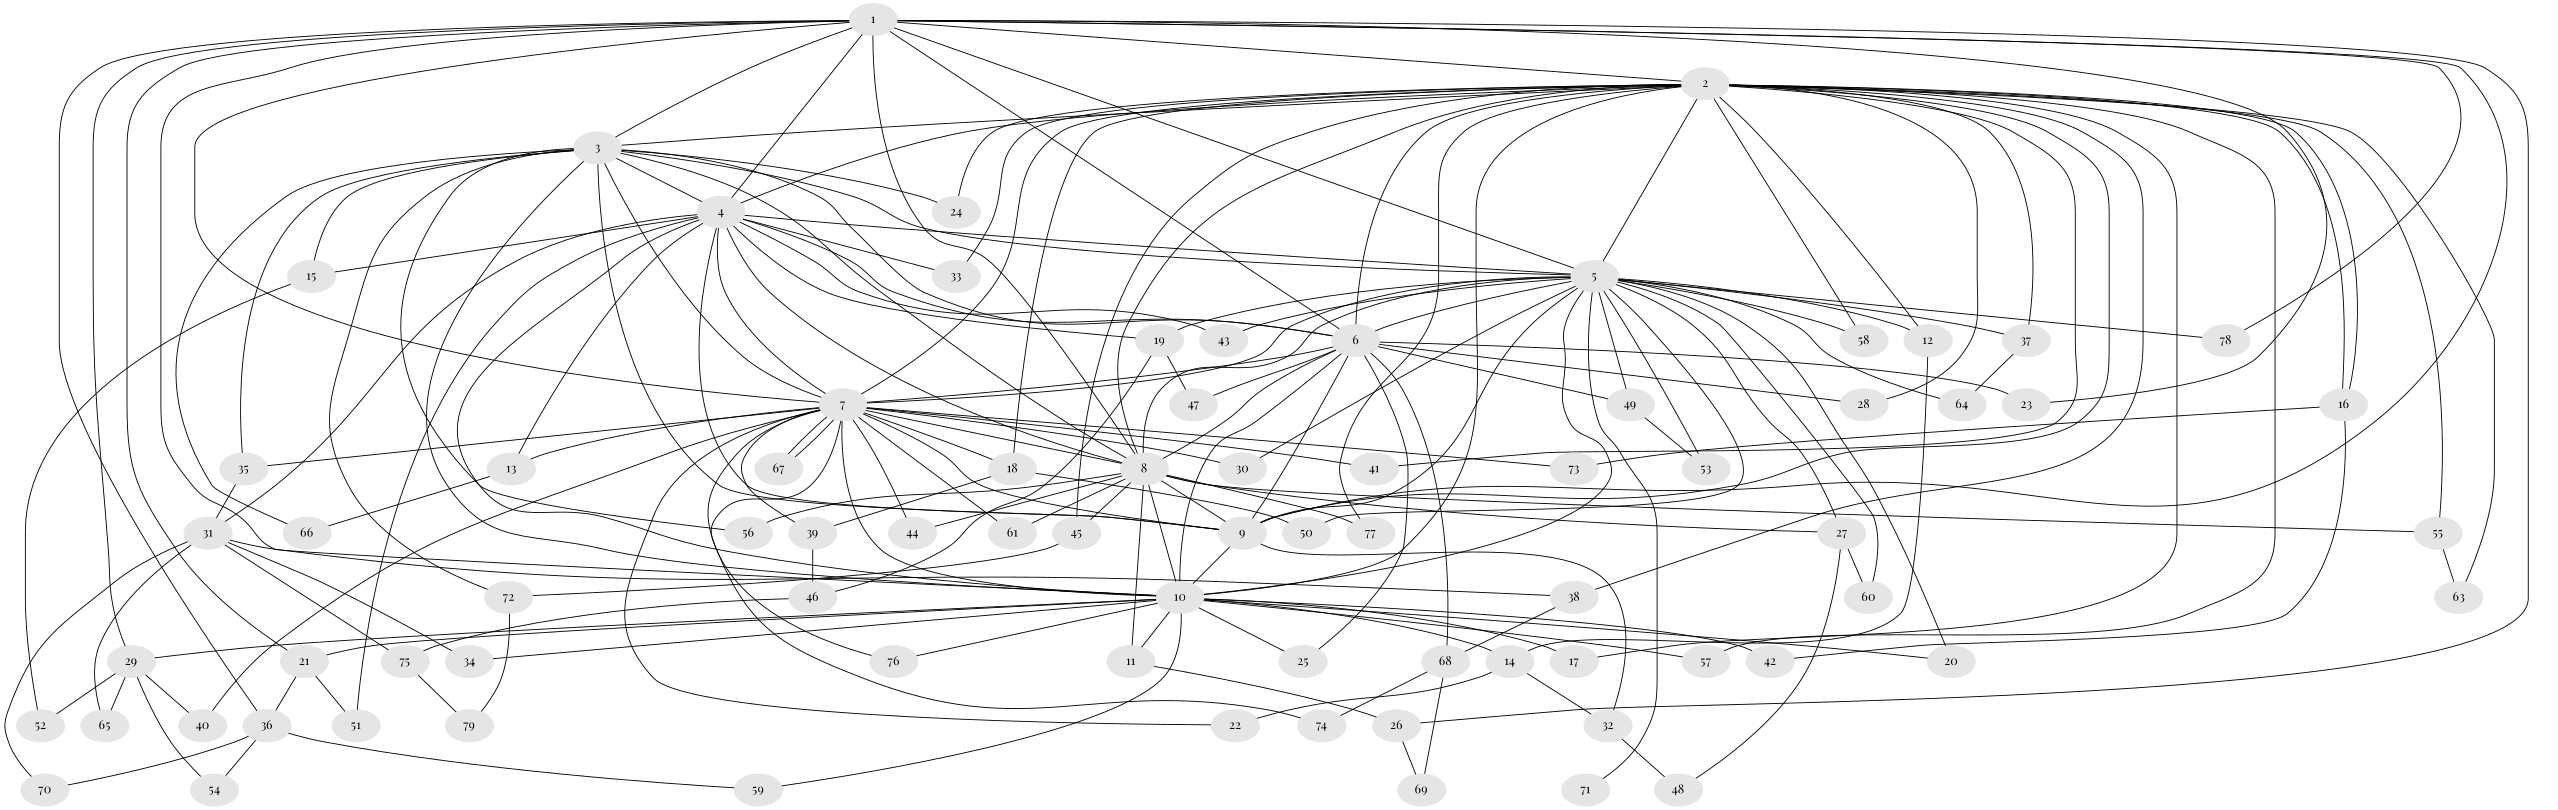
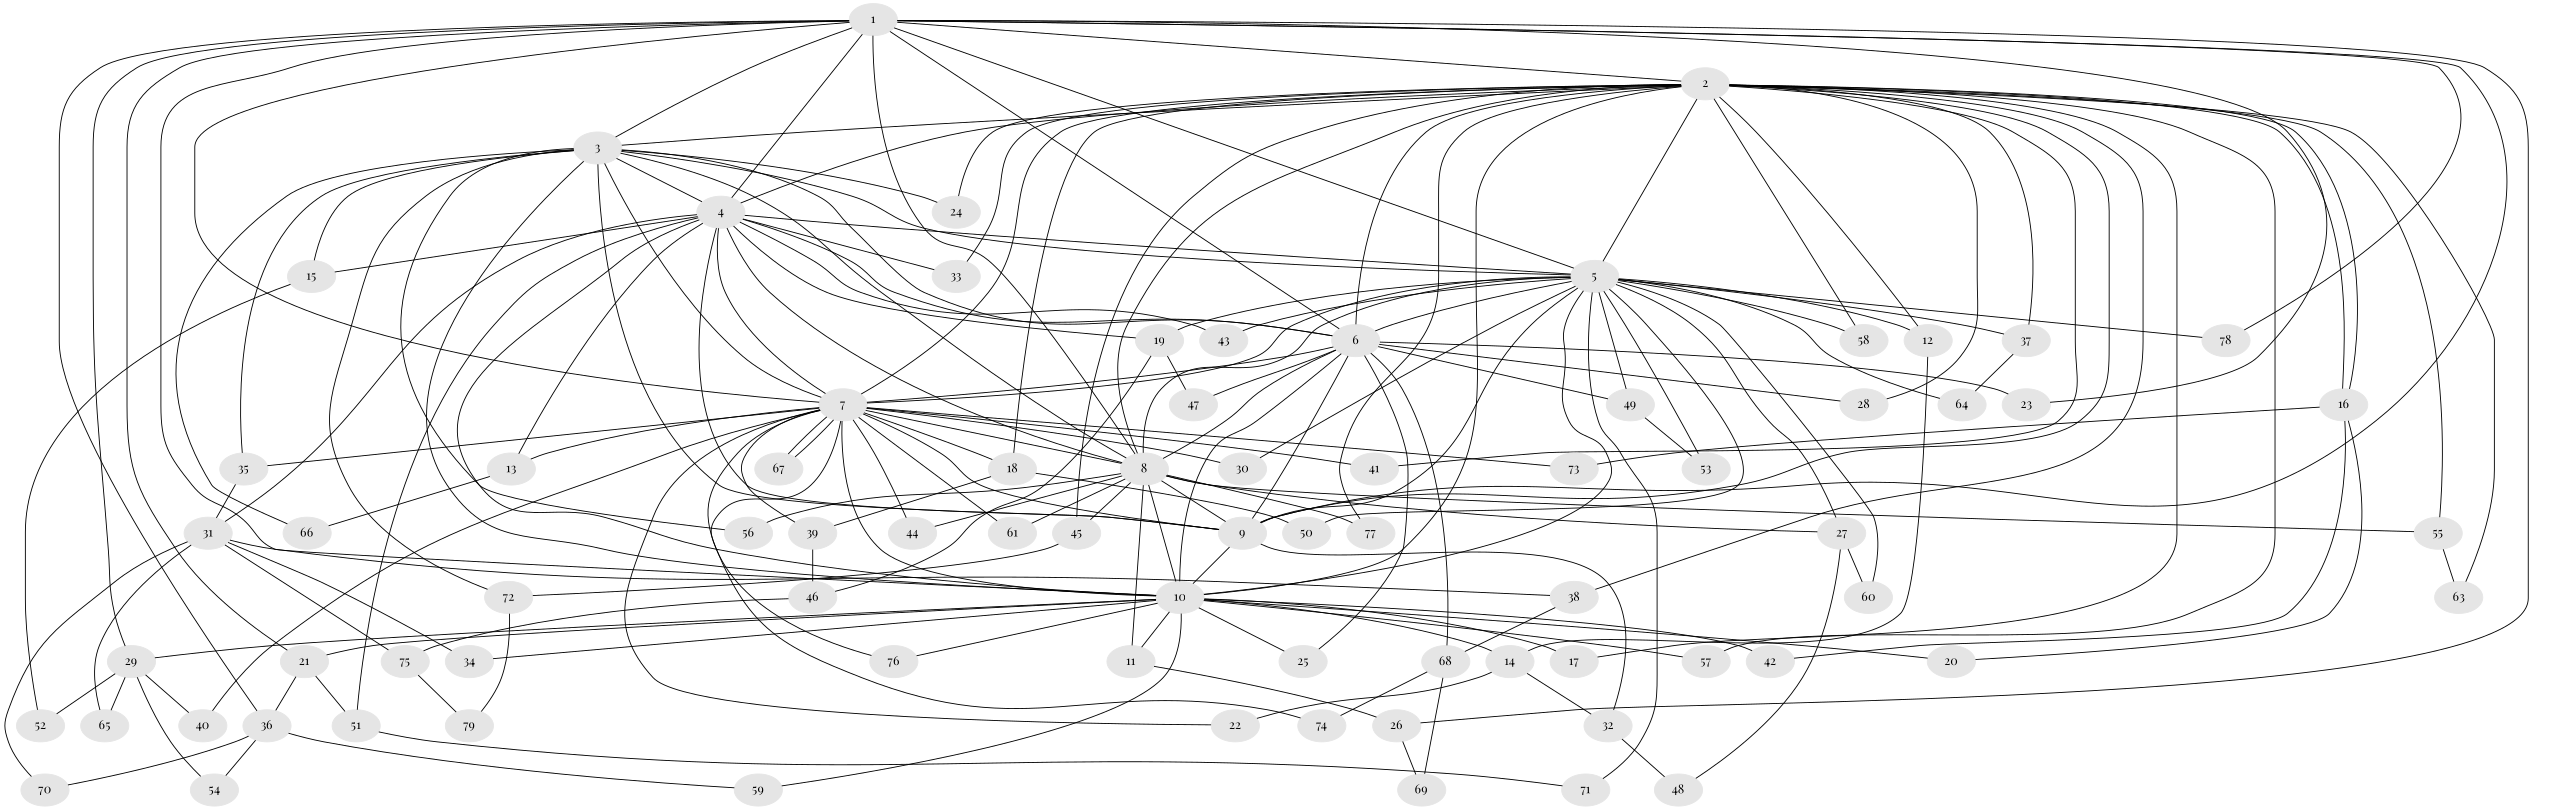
edge "5" -- "20": now "16" -- "20"
edge "51" -- "71": added
